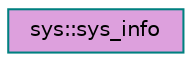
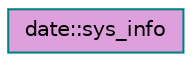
node "sys::sys_info": label "sys::sys_info" -> "date::sys_info"
